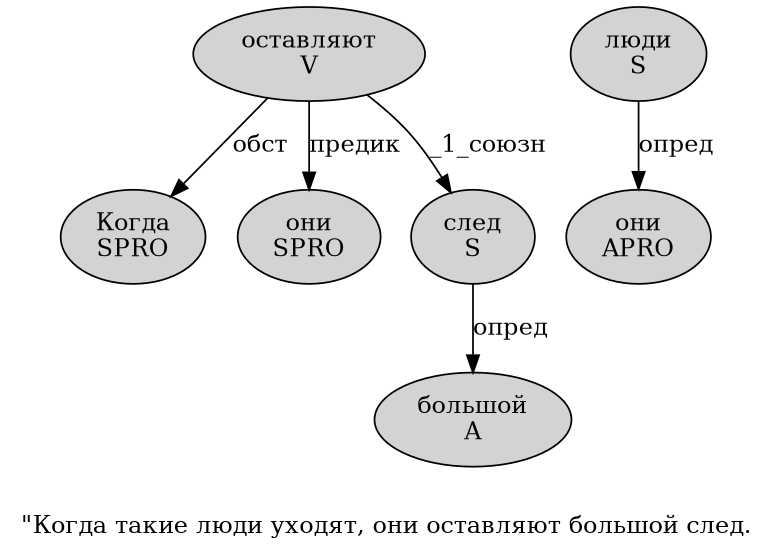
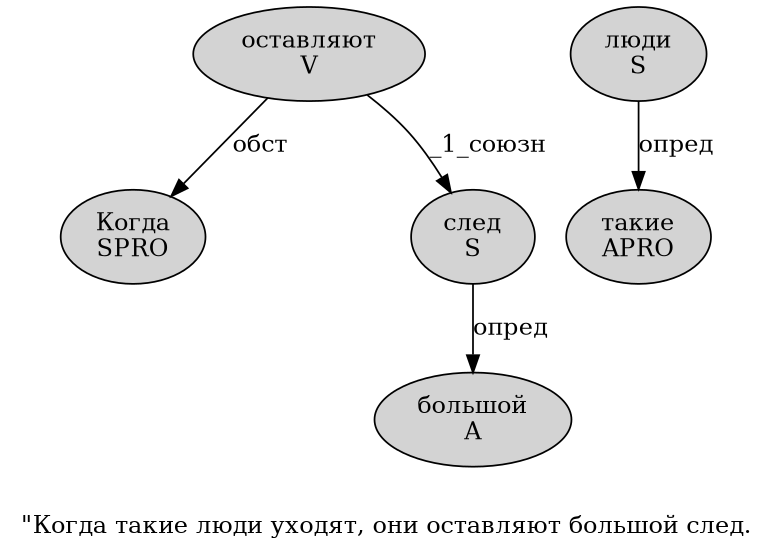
node "они SPRO": removed
node "они APRO": label "они APRO" -> "такие APRO"
